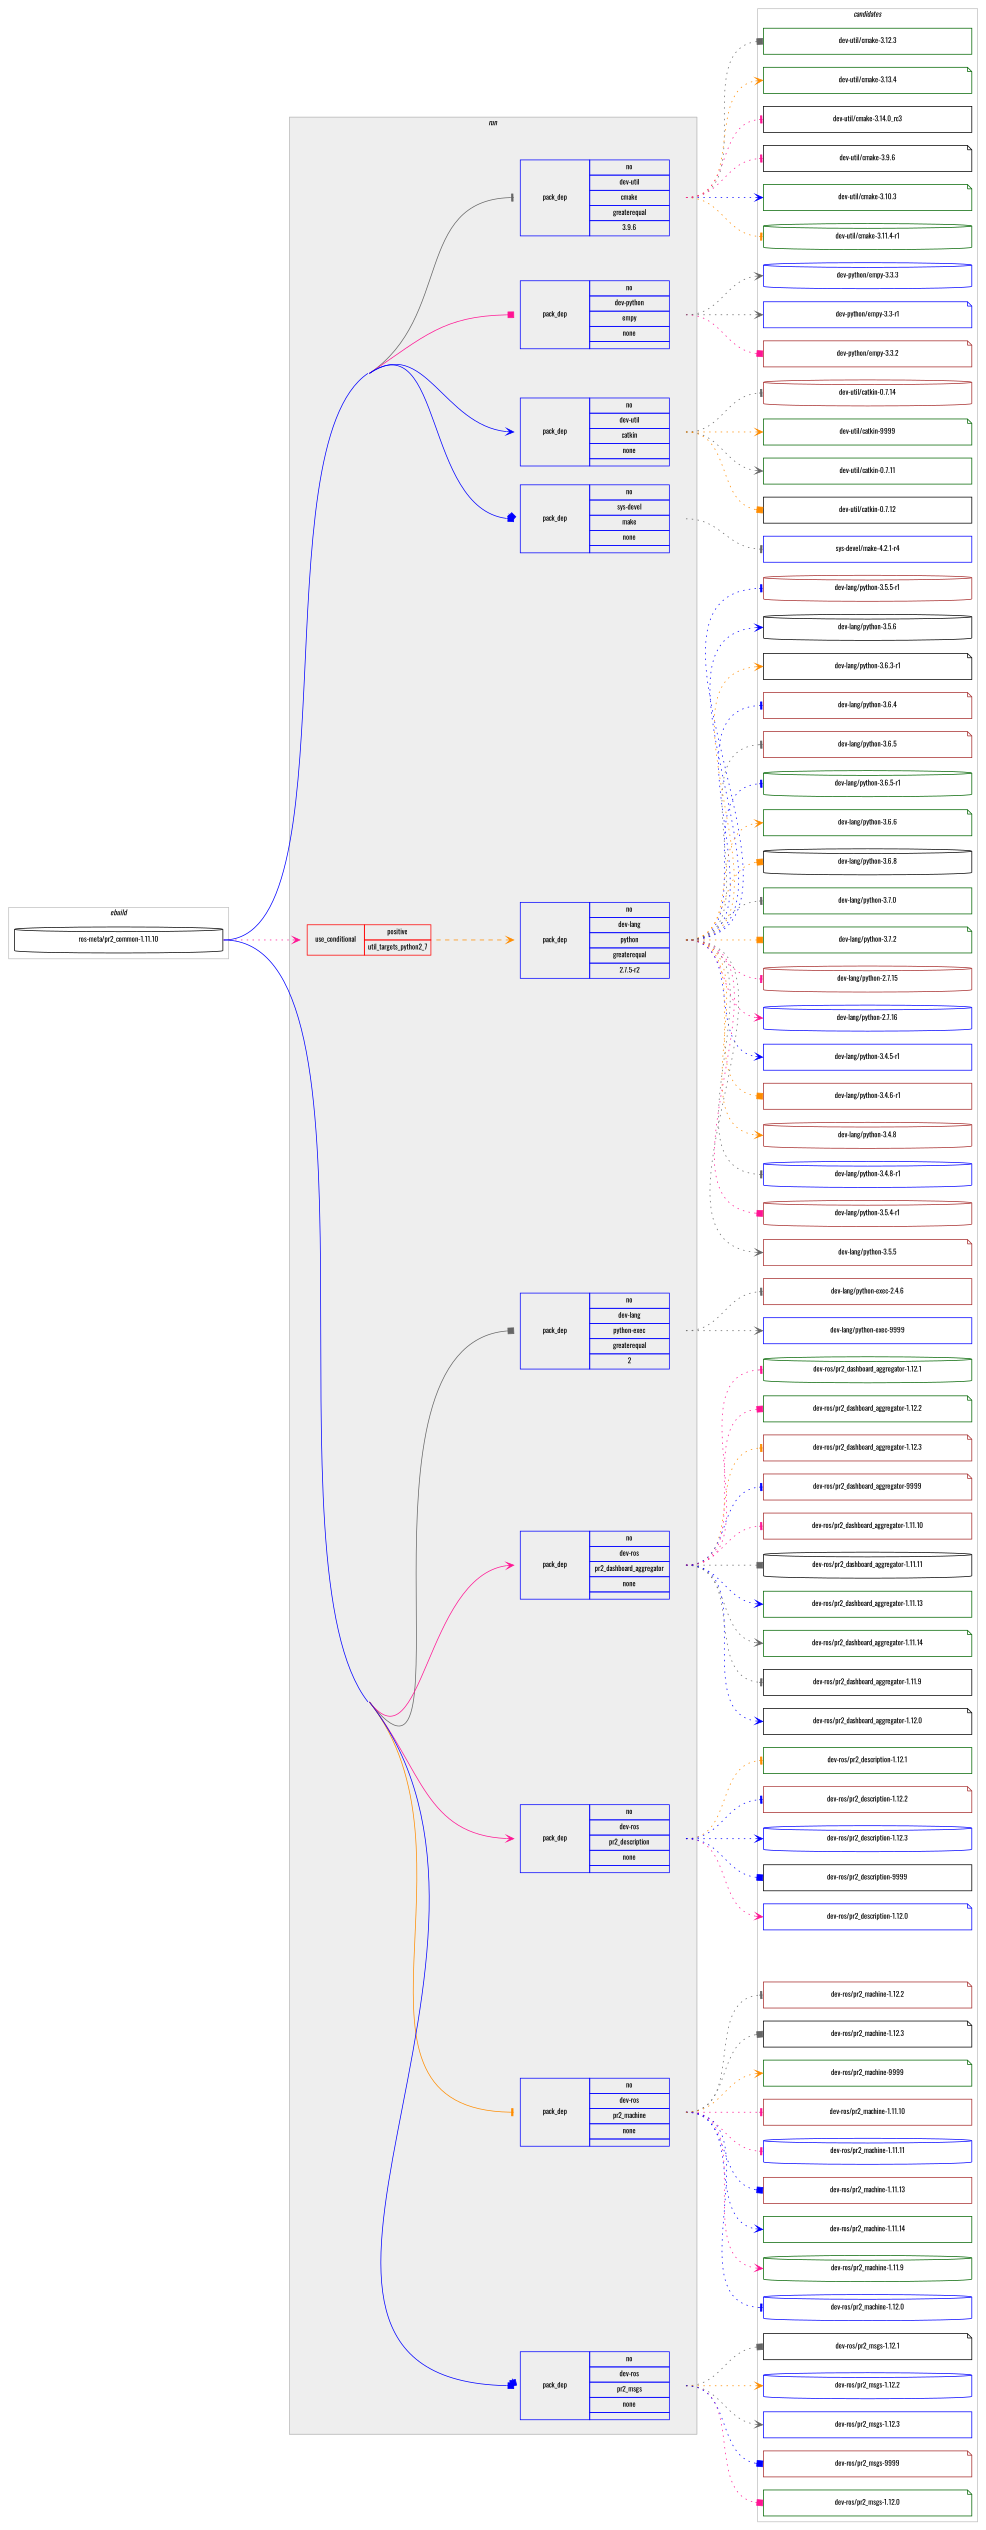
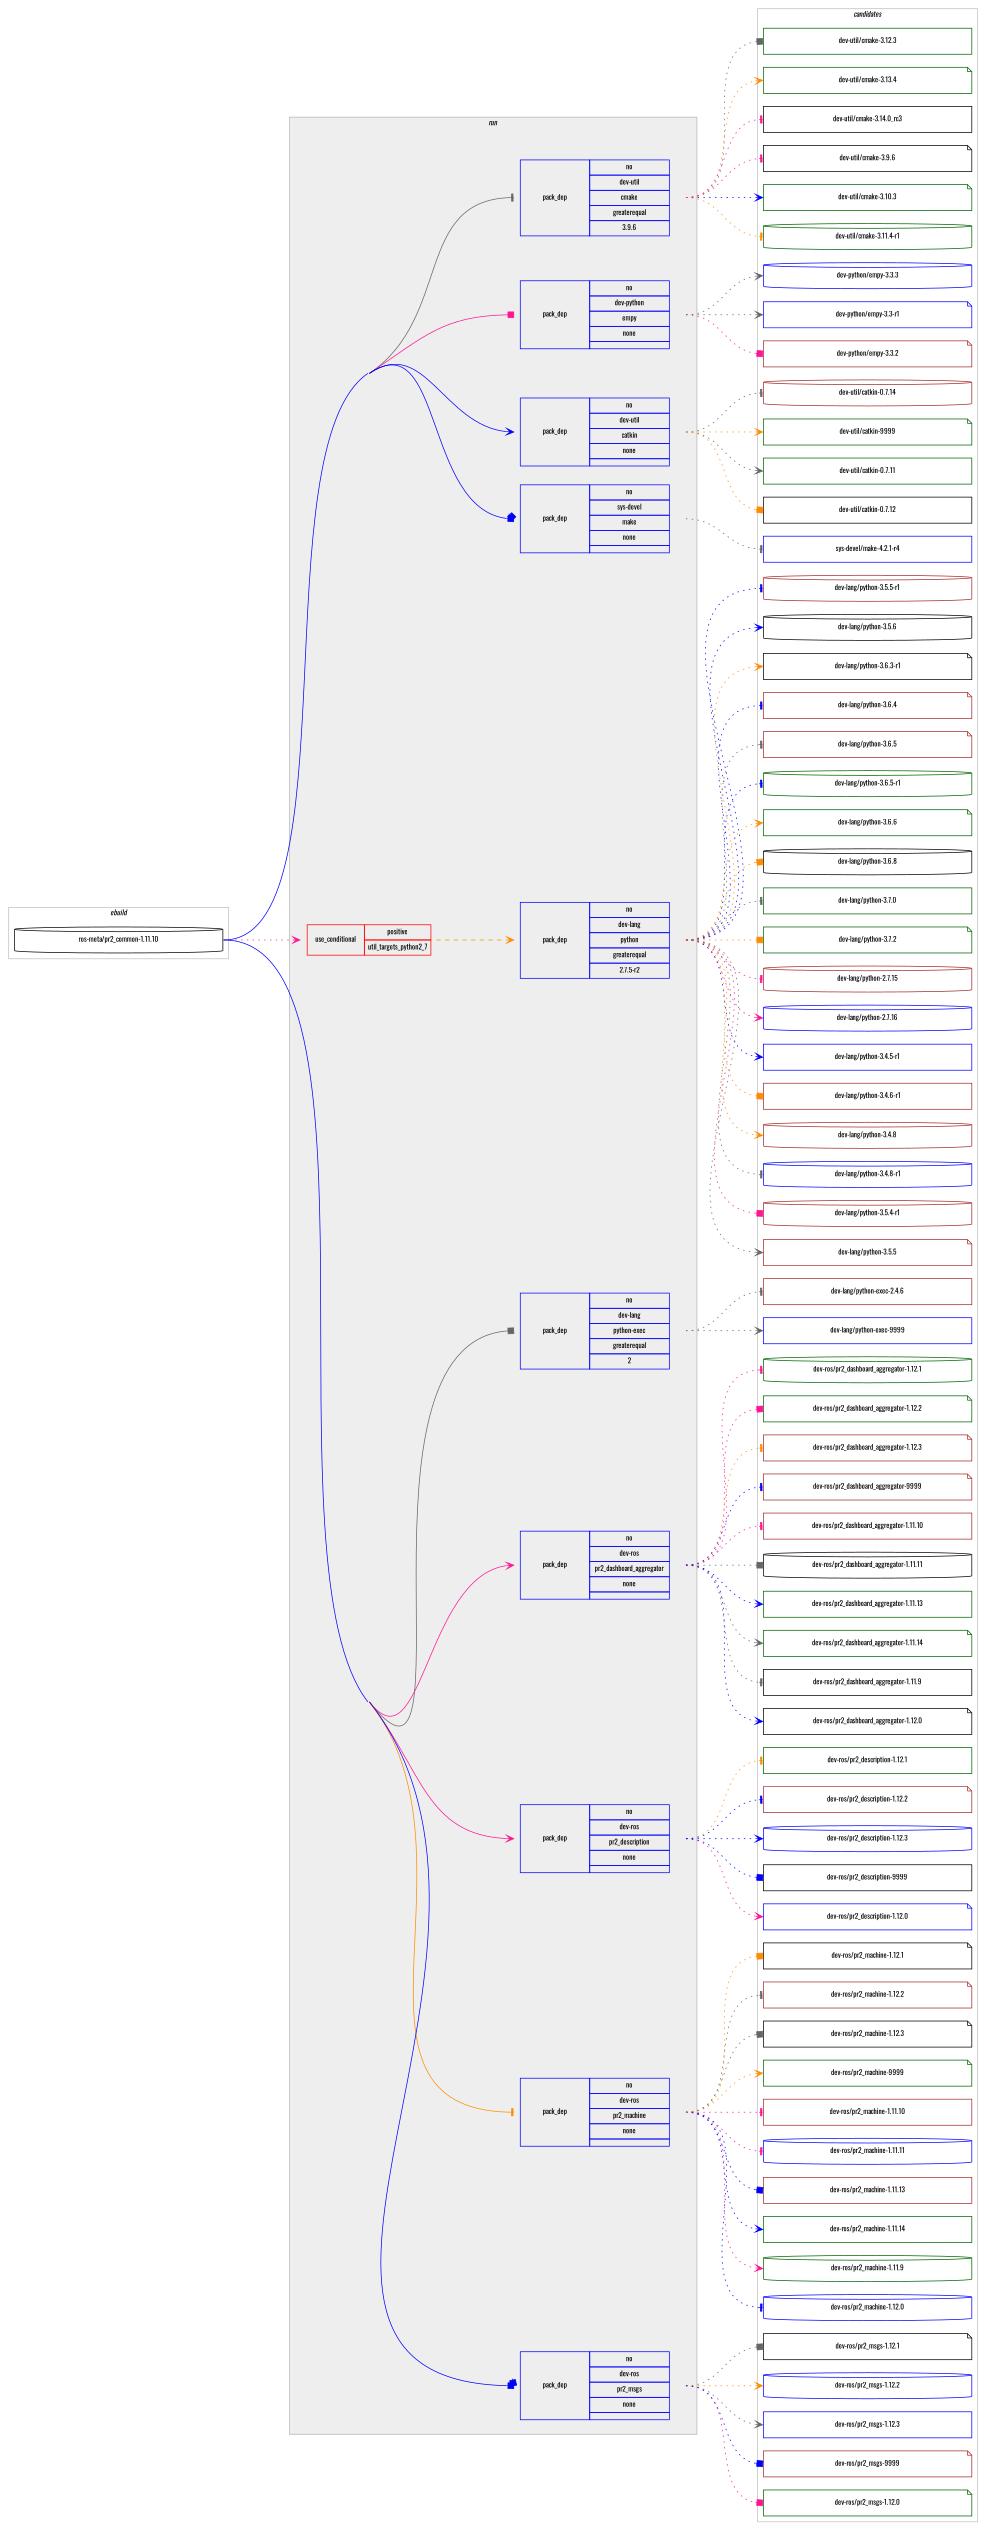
node "dev-ros/pr2_machine-1.12.1": added
